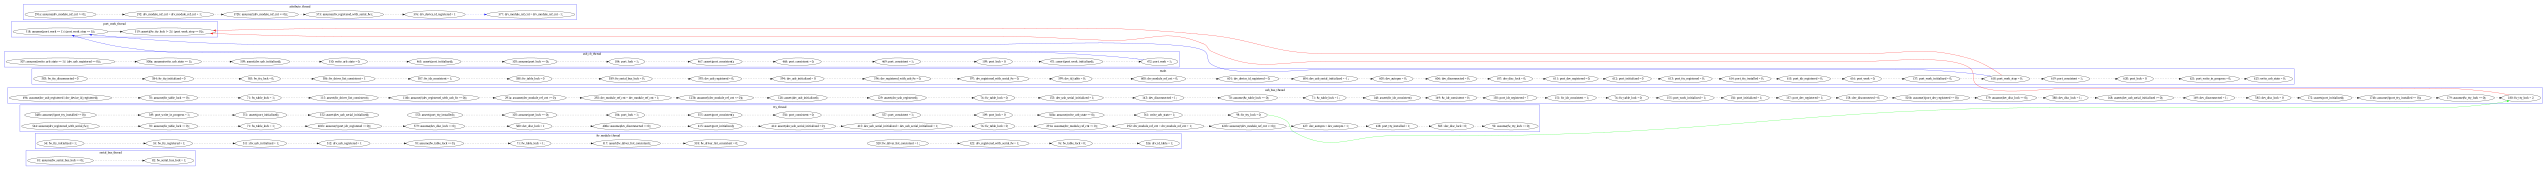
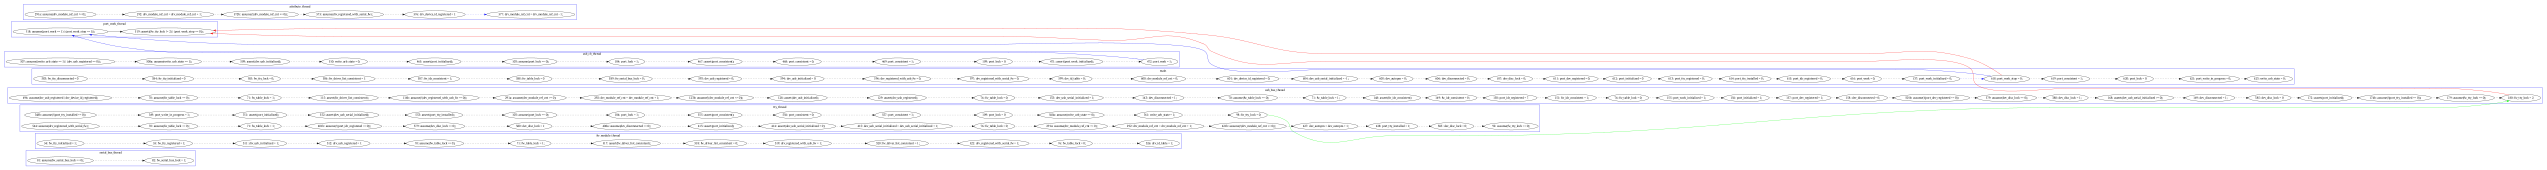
edge "637: port_work_initialized = 0;" -> "618: port_work_stop = 0;": color black -> Blue
edge "552: assert(dev_usb_serial_initialized);" -> "553: assert(port_tty_installed);": added
node "319: drv_registered_with_usb_fw = 1;": added
